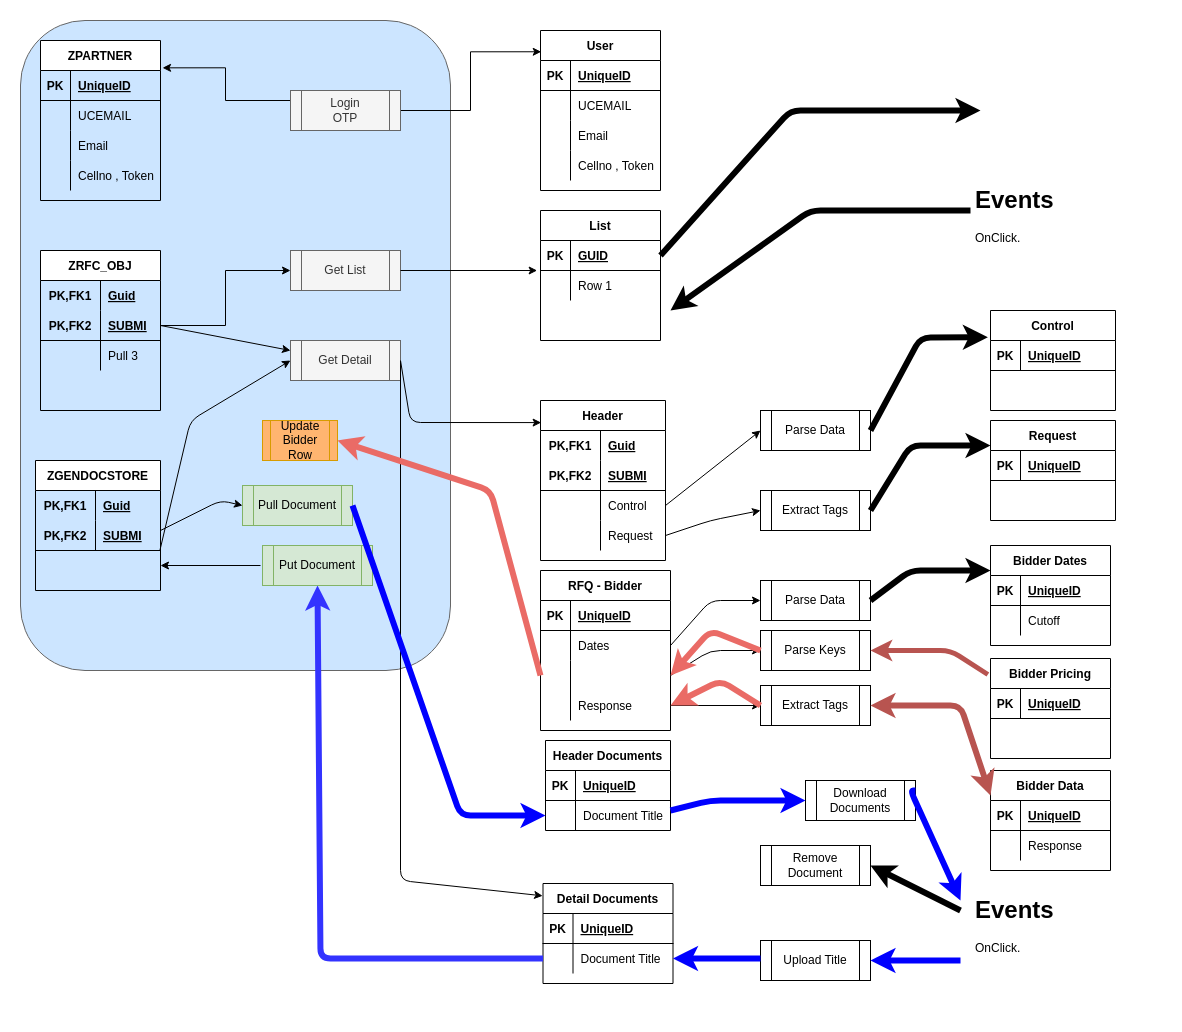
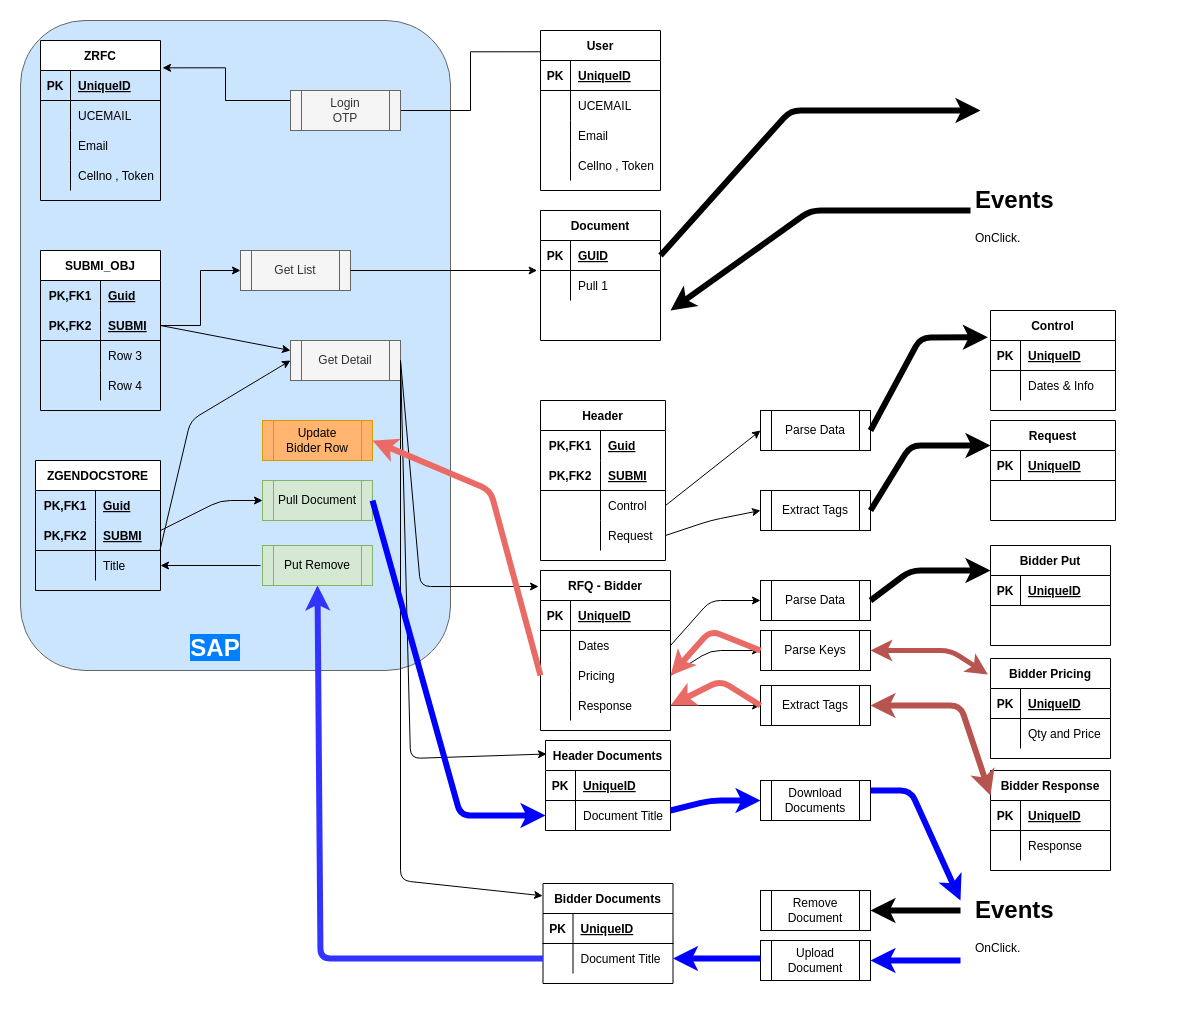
edge "Login OTP" -> "User": arrowhead classic -> none
node "ZPARTNER": label "ZPARTNER" -> "ZRFC"
node "List": label "List" -> "Document"
node "ZRFC_OBJ": label "ZRFC_OBJ" -> "SUBMI_OBJ"
node "Get List": moved (346, 271) -> (296, 271)
node "Row 1": label "Row 1" -> "Pull 1"
node "Pull 3": label "Pull 3" -> "Row 3"
node "Row 4": added
node "Dates & Info": added
edge "Get Detail" -> "Header": removed
node "Update Bidder Row": size 75x40 -> 110x40
node "Pull Document": moved (298, 506) -> (318, 501)
edge "Get Detail" -> "Header Documents": added
edge "Get Detail" -> "RFQ - Bidder": added
node "Bidder Dates": label "Bidder Dates" -> "Bidder Put"
node "Title": added
node "Put Document": label "Put Document" -> "Put Remove"
node "Cutoff": removed
node "SAP": added
edge "Bidder Pricing" -> "Parse Keys": arrowhead none -> classic
node "Pricing": added
node "Qty and Price": added
node "Bidder Data": label "Bidder Data" -> "Bidder Response"
node "Download Documents": moved (861, 801) -> (816, 801)
node "Remove Document": moved (816, 866) -> (816, 911)
node "Detail Documents": label "Detail Documents" -> "Bidder Documents"
node "Upload Title": label "Upload Title" -> "Upload Document"
